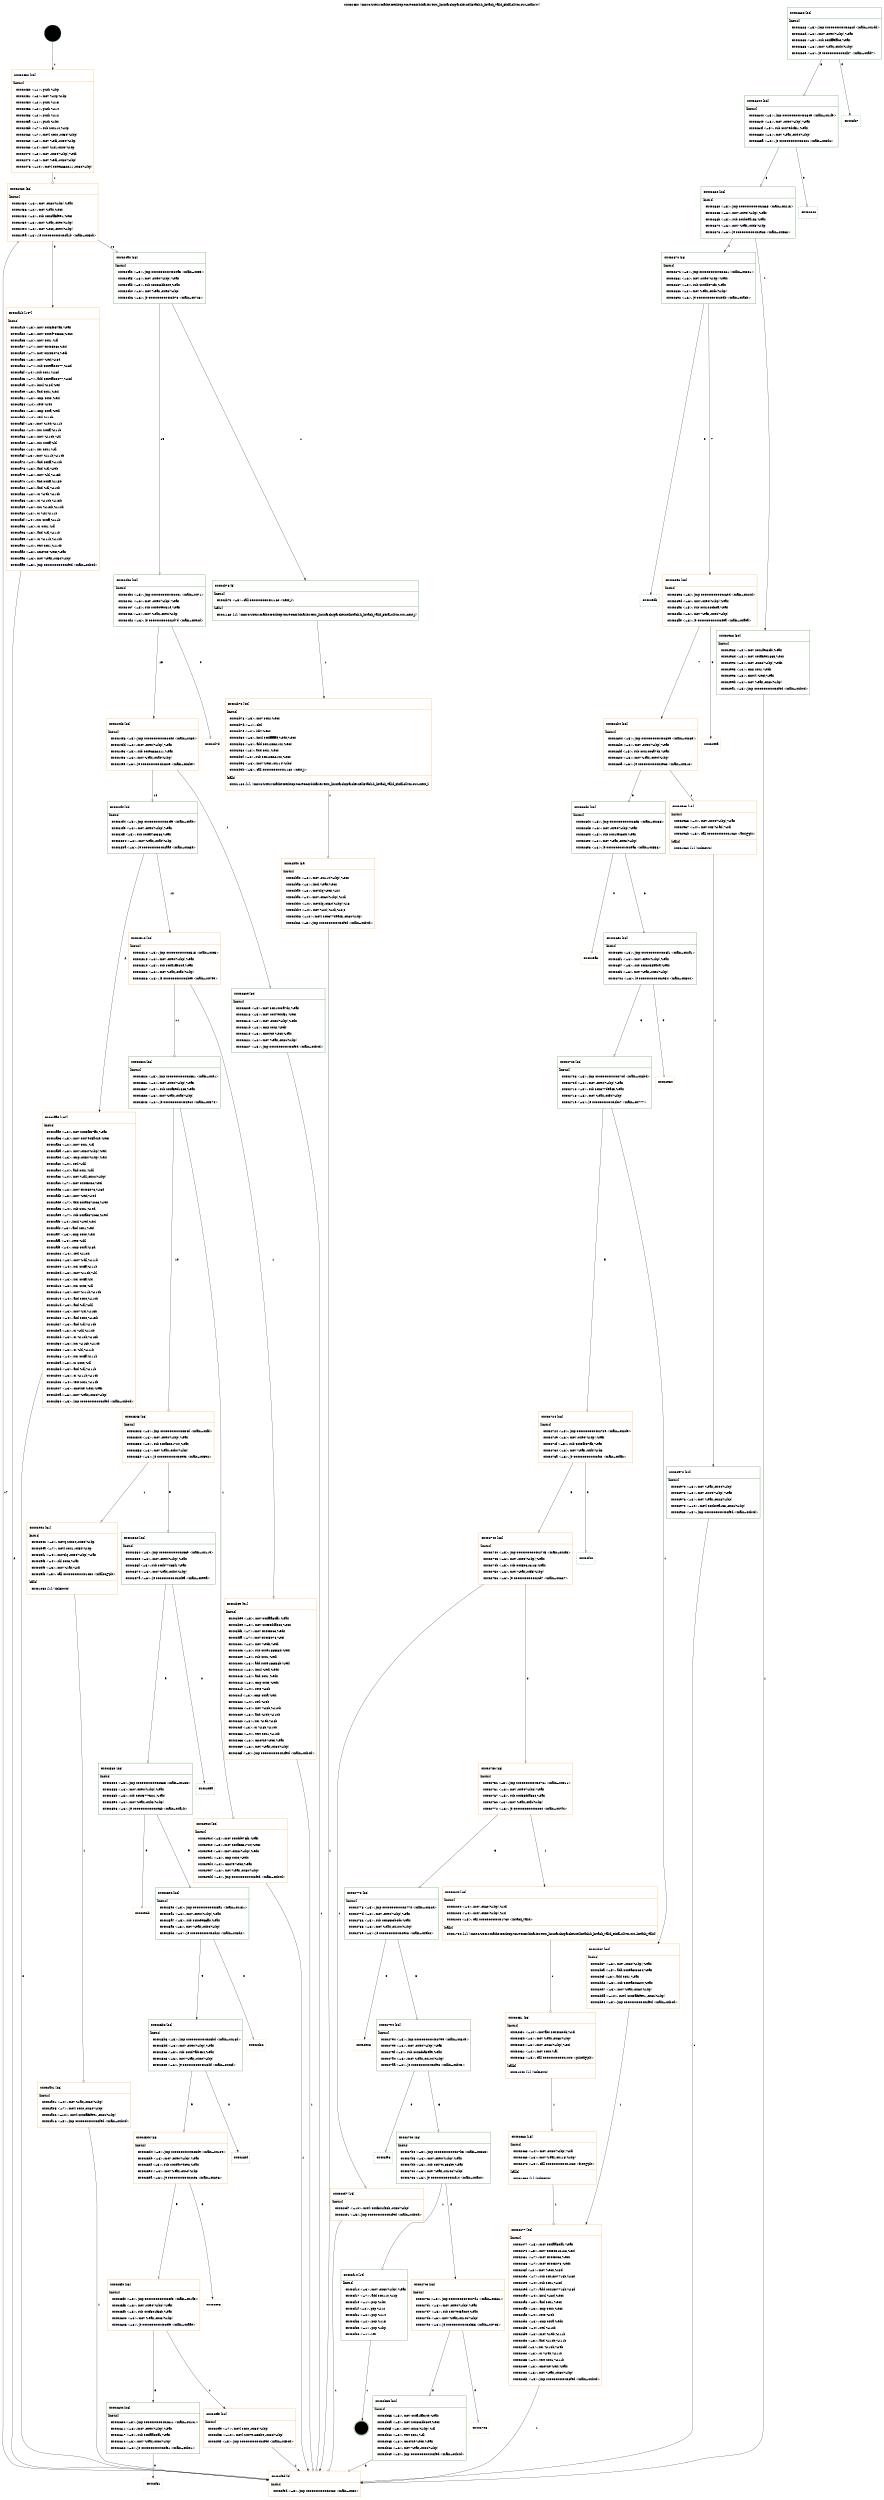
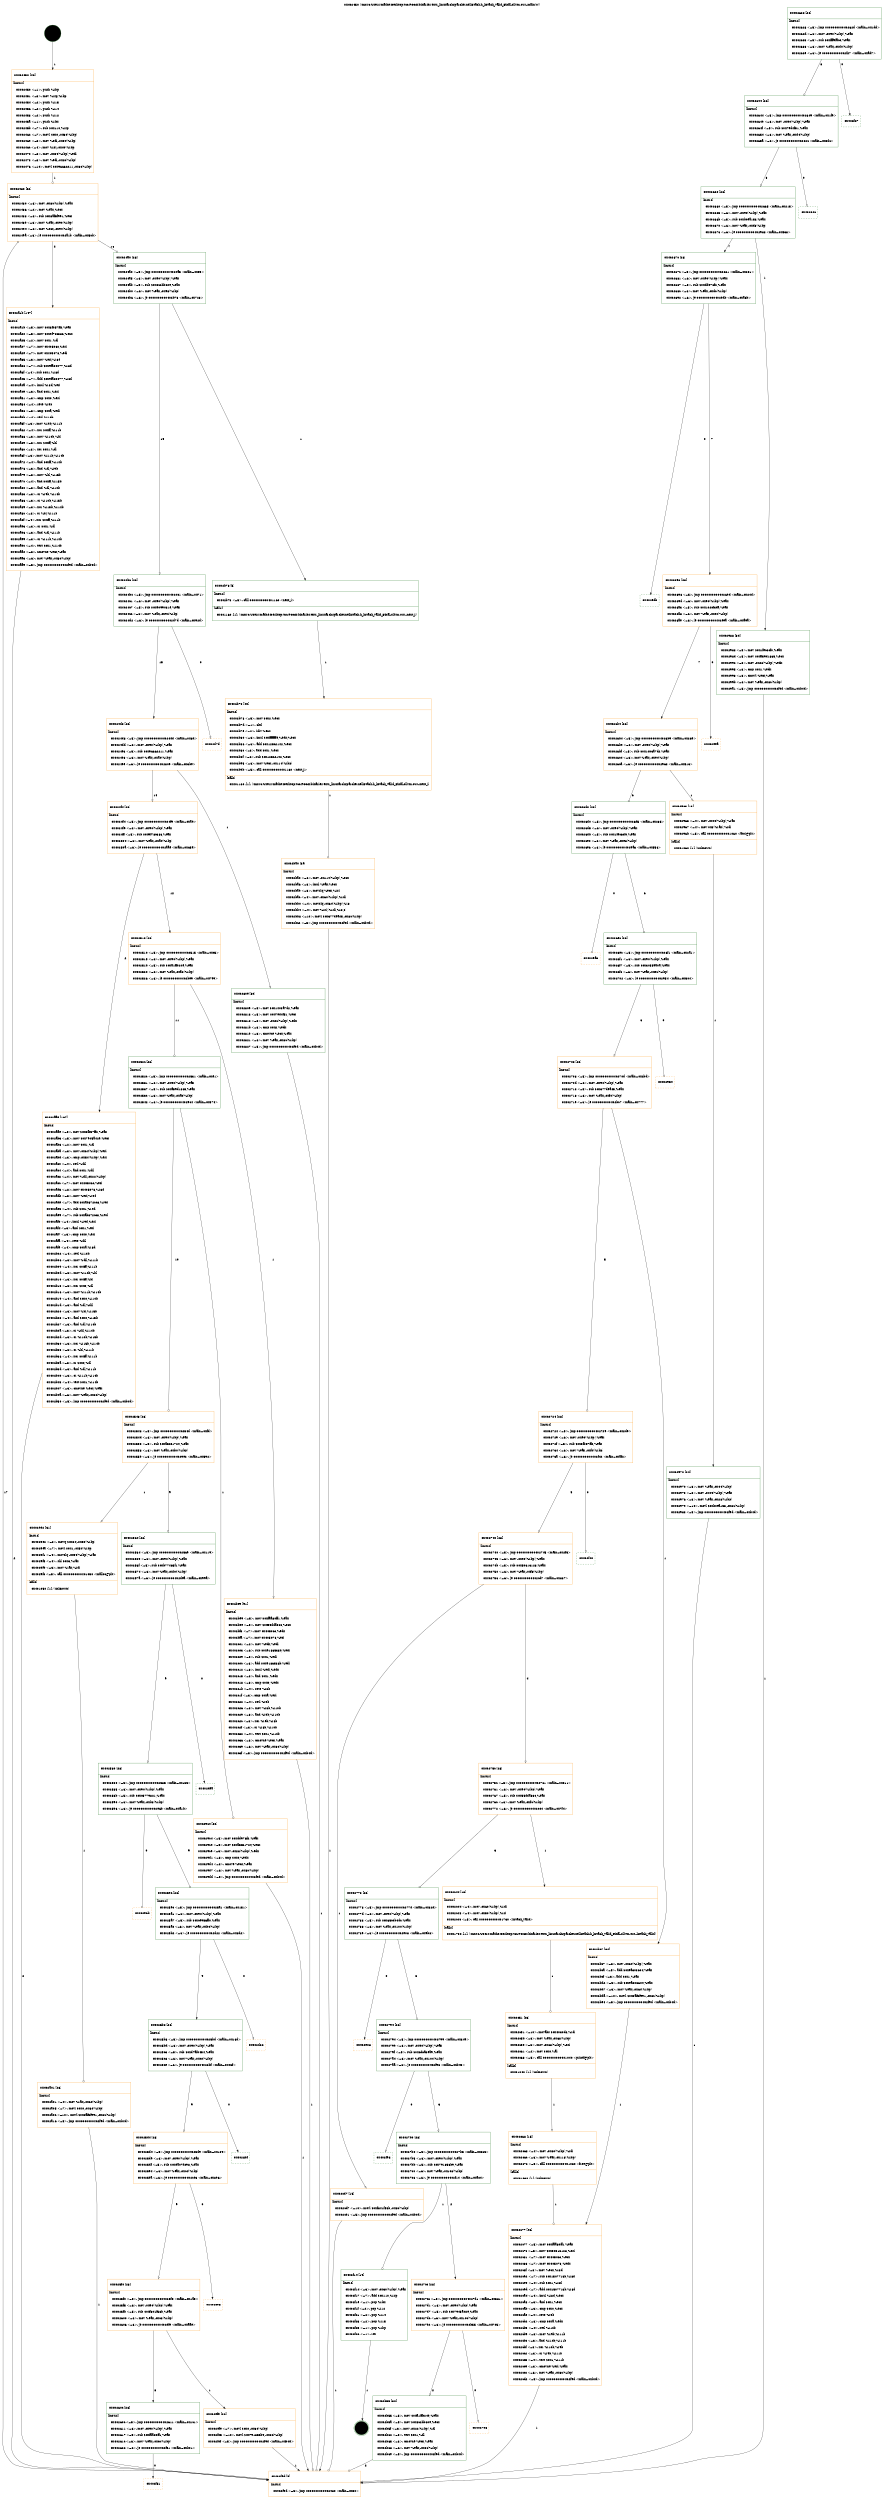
node "0x4024f4 [28]": color darkgreen -> darkorange
node "0x402708 [28]": color darkgreen -> darkorange
